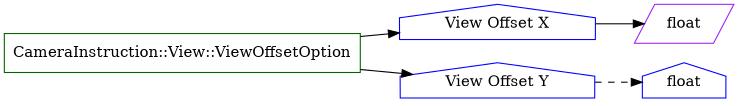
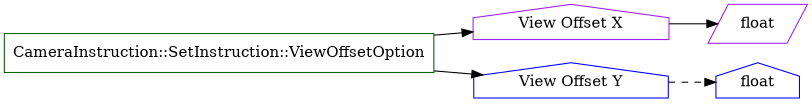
node "View Offset X": color blue -> purple
node "CameraInstruction::View::ViewOffsetOption": label "CameraInstruction::View::ViewOffsetOption" -> "CameraInstruction::SetInstruction::ViewOffsetOption"
